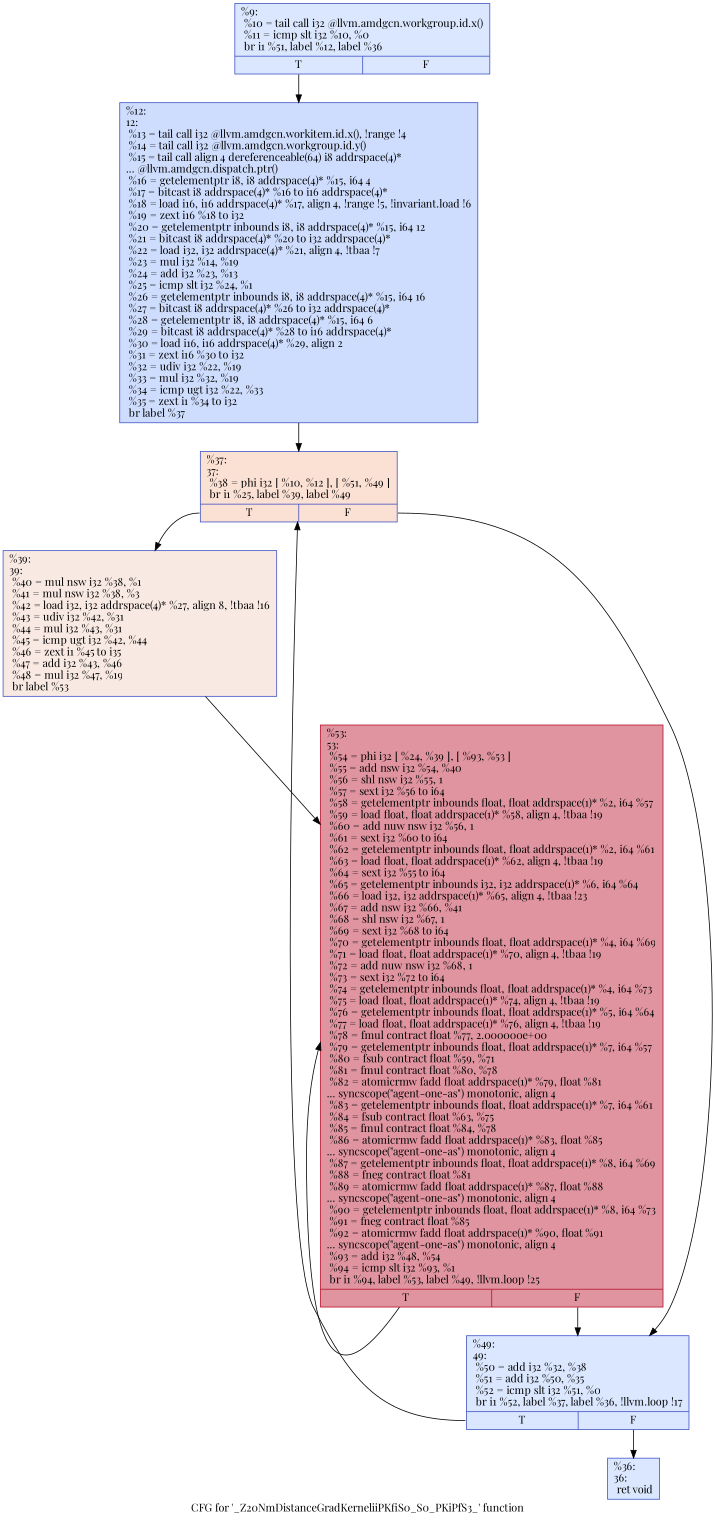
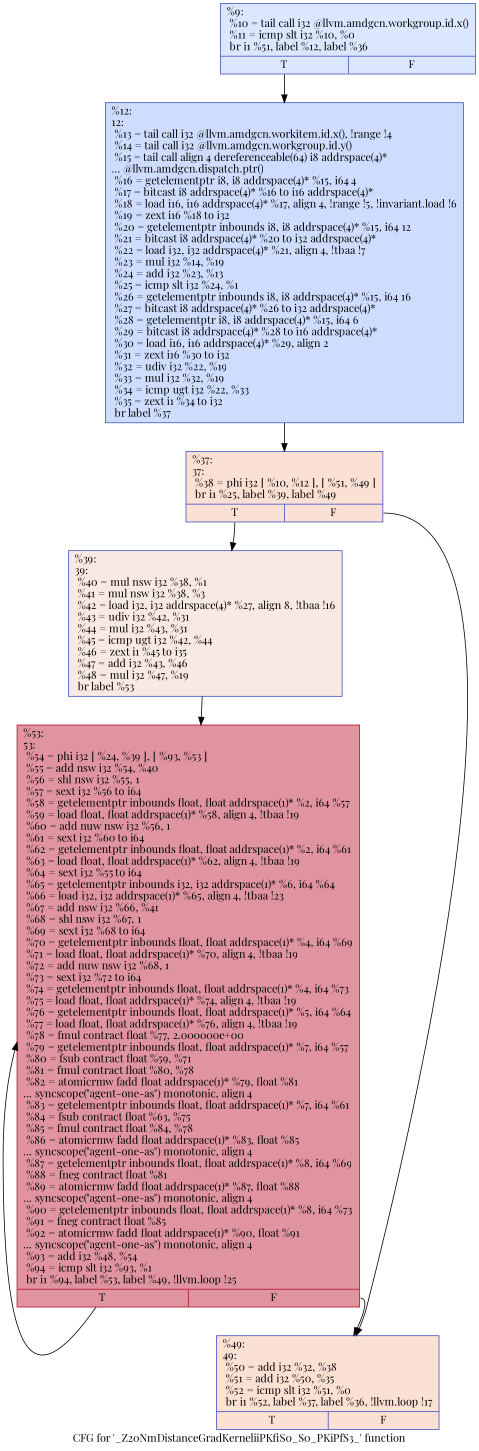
edge "%49:" -> "%37:": removed
node "%49:": fillcolor #abc8fd70 -> #f7b99e70
node "%36:": removed
